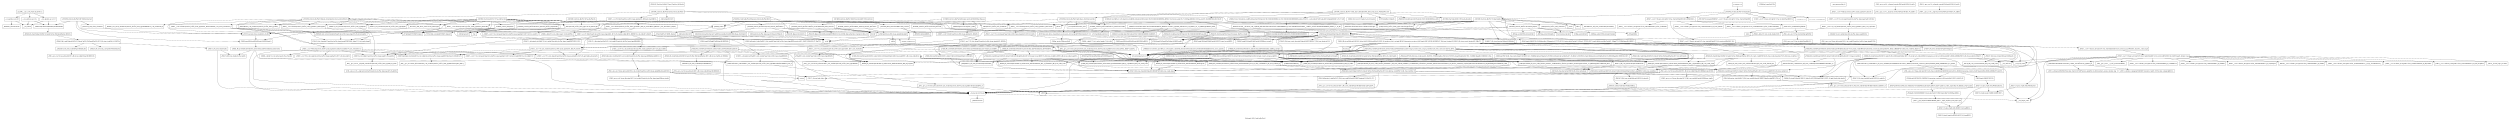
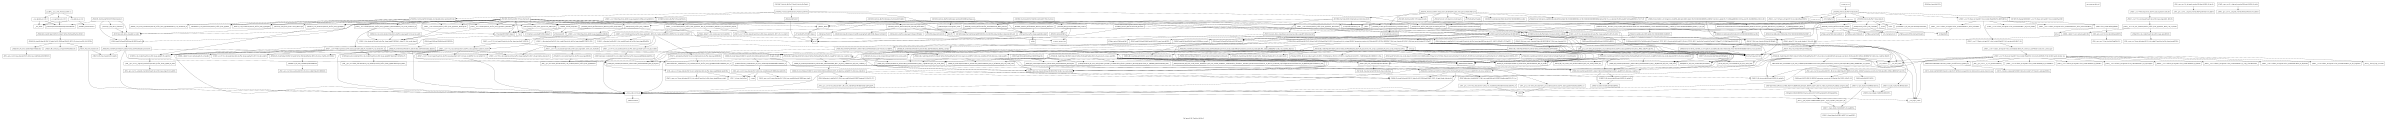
node "_Z10mpiBarrieri": added
